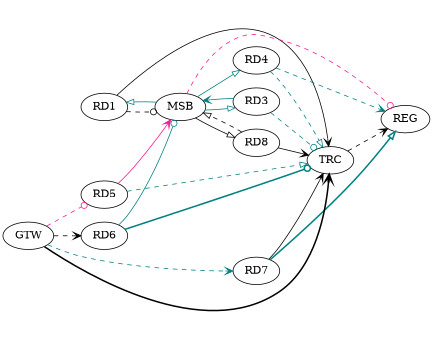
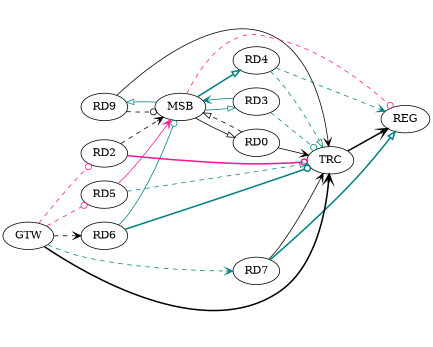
edge "MSB" -> "RD4": style solid -> bold
node "RD1": label "RD1" -> "RD9"
edge "TRC" -> "REG": style dashed -> bold
node "RD8": label "RD8" -> "RD0"
node "RD2": added
